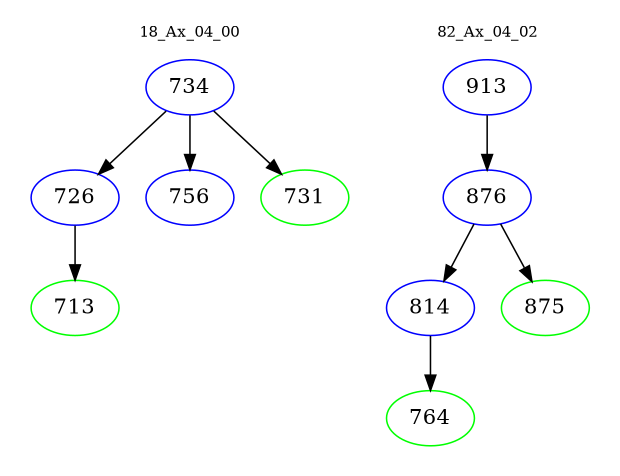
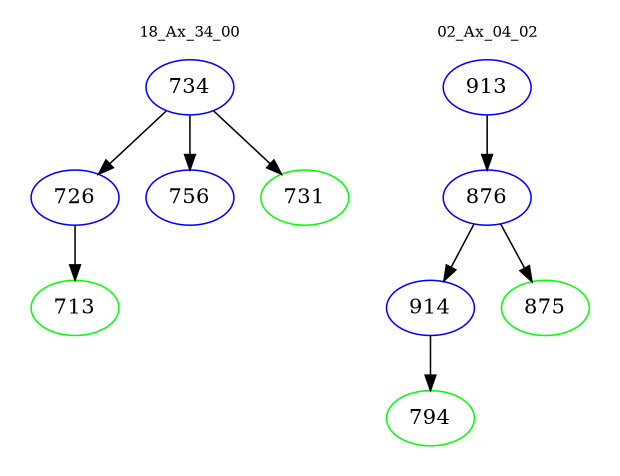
cluster "18_Ax_04_00": label "18_Ax_04_00" -> "18_Ax_34_00"
cluster "82_Ax_04_02": label "82_Ax_04_02" -> "02_Ax_04_02"
node "814": label "814" -> "914"
node "764": label "764" -> "794"
